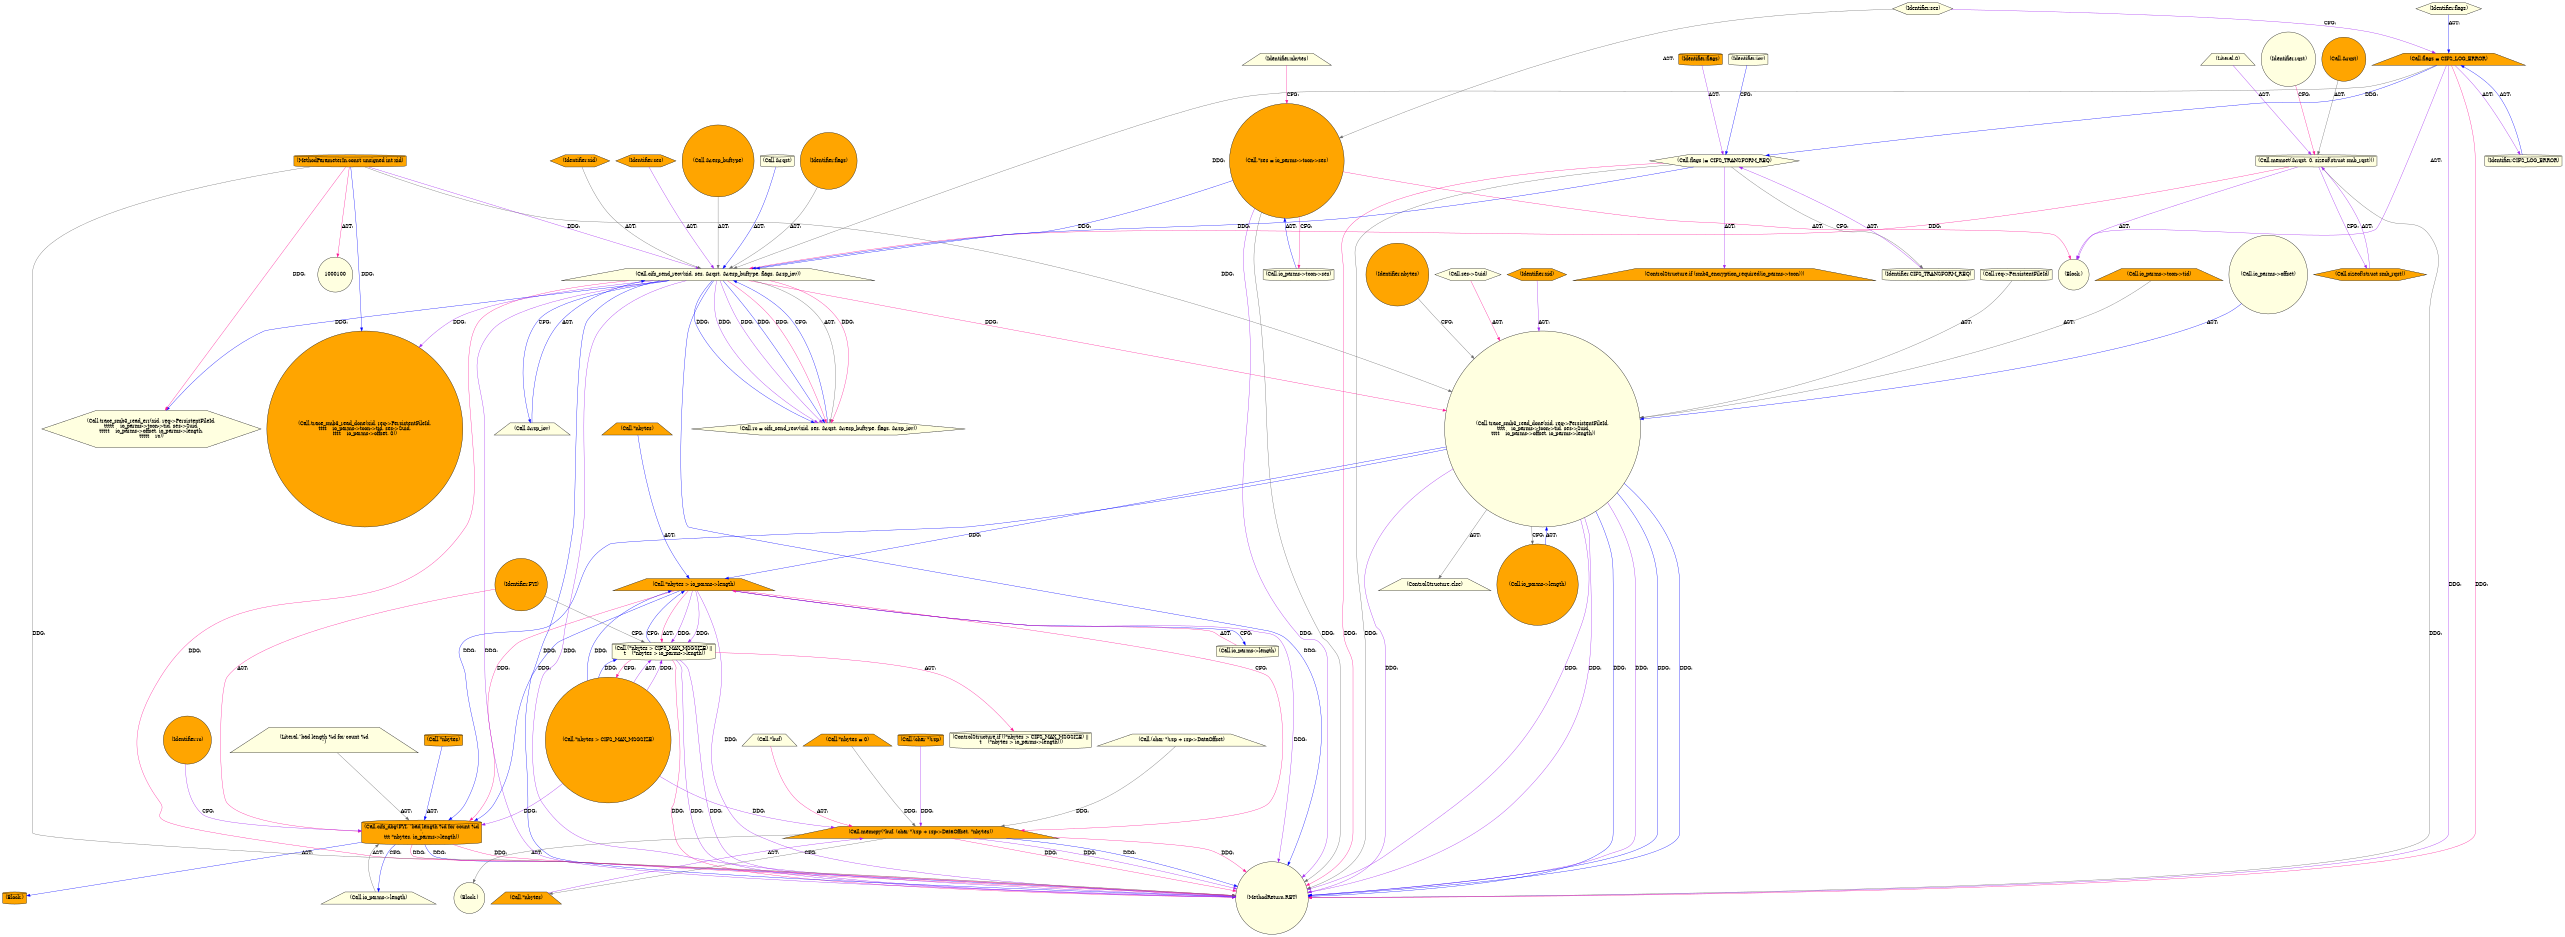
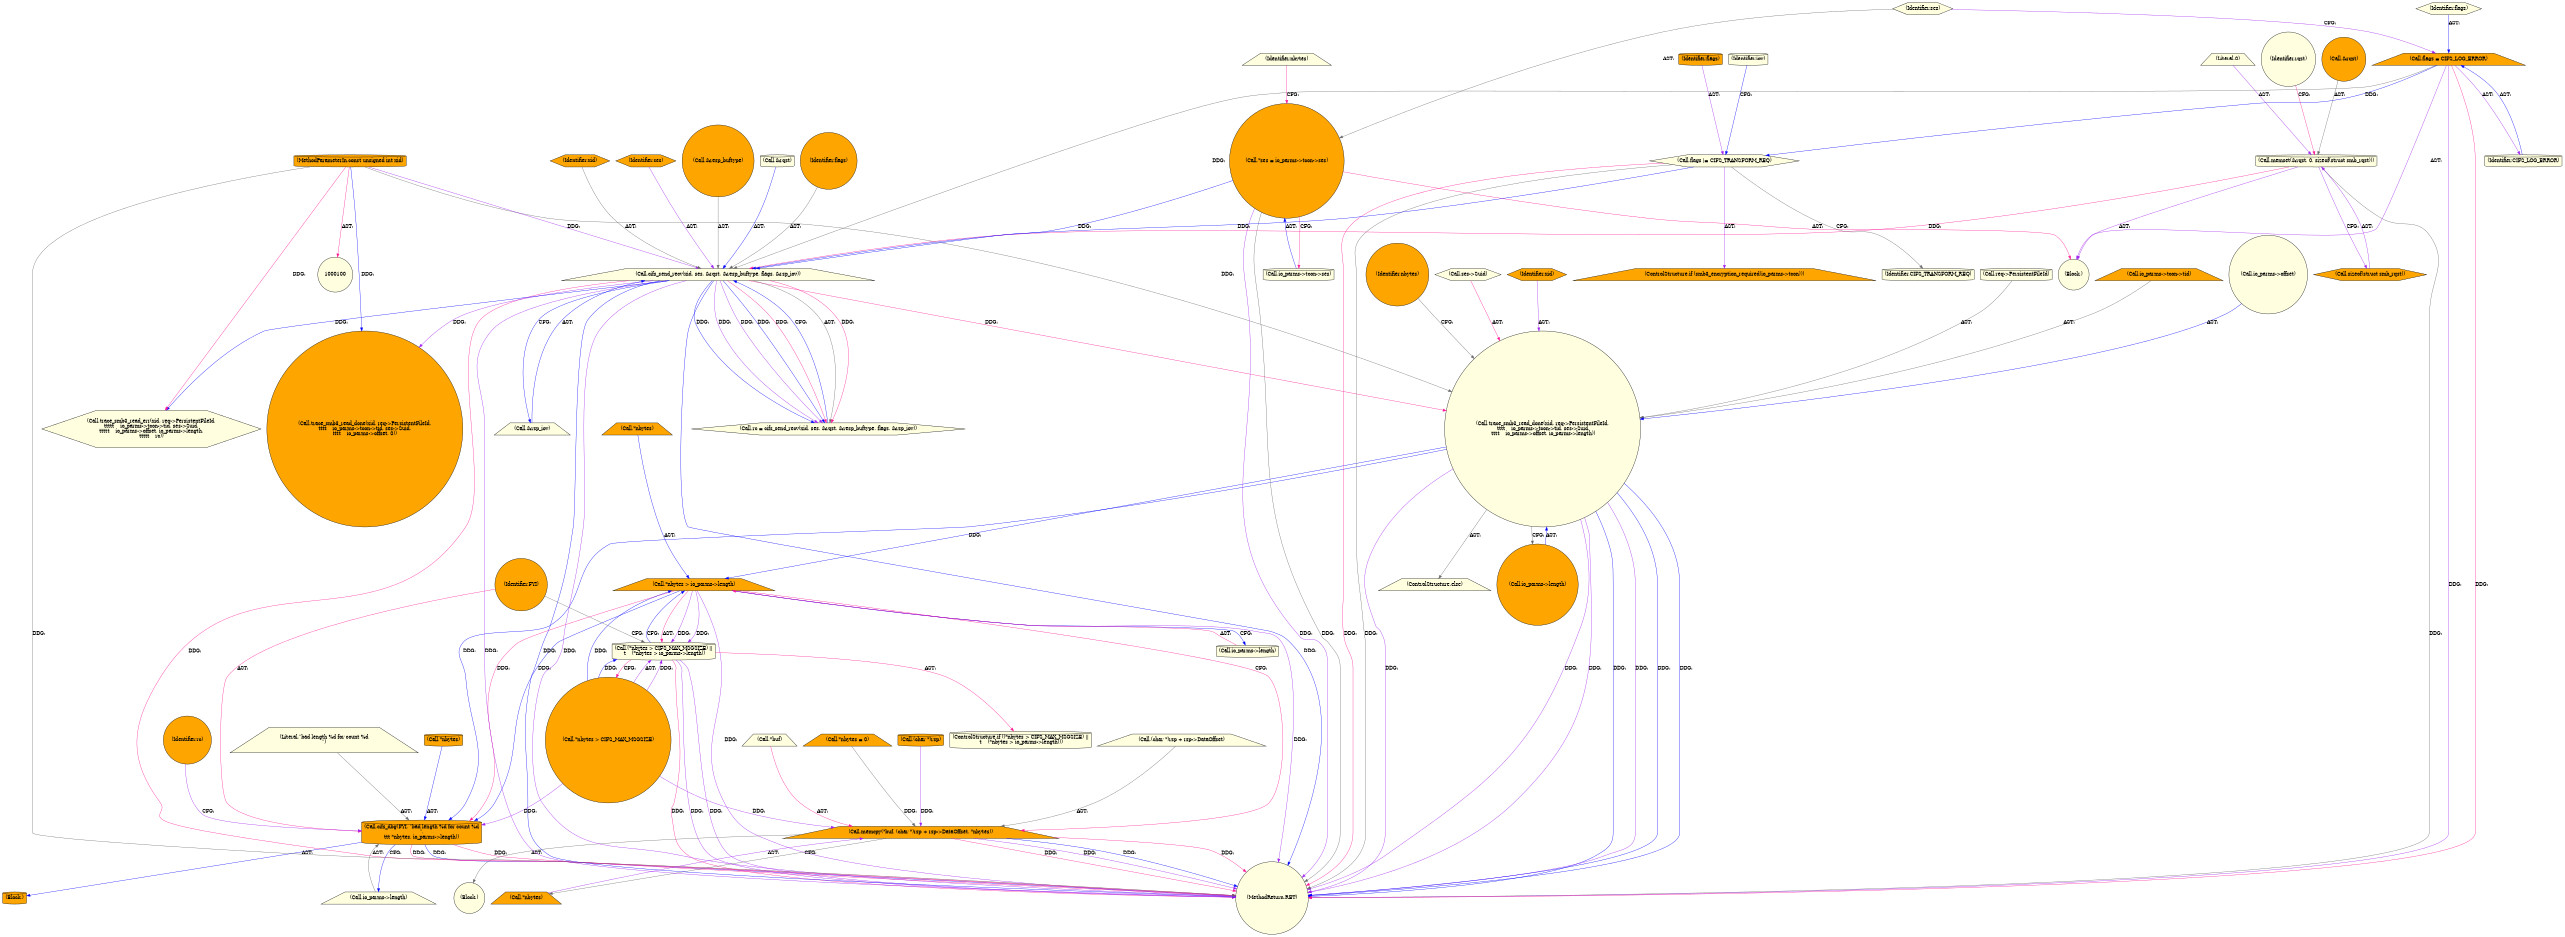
edge "(Identifier,CIFS_TRANSFORM_REQ)" -> "(Call,flags |= CIFS_TRANSFORM_REQ)": removed, label "AST:"
edge "(Call,(char *)rsp + rsp->DataOffset)" -> "(Call,memcpy(*buf, (char *)rsp + rsp->DataOffset, *nbytes))": label "DDG: " -> "AST: "
